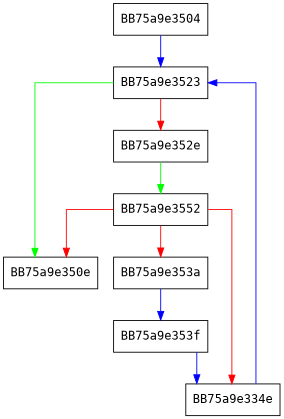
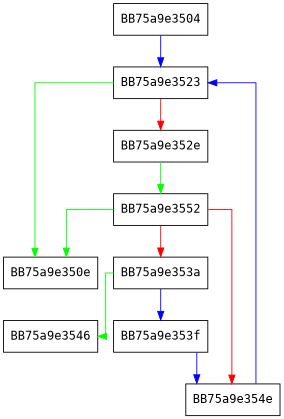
edge "BB75a9e3552" -> "BB75a9e350e": color red -> green
node "BB75a9e3546": added
node "BB75a9e334e": label "BB75a9e334e" -> "BB75a9e354e"
